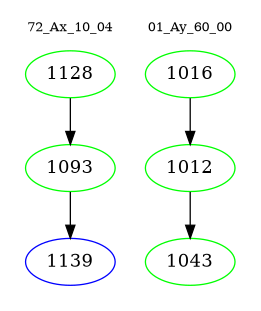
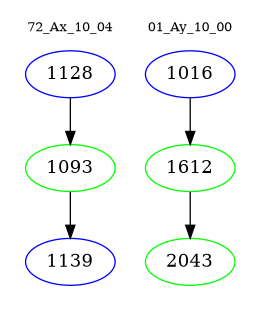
cluster "01_Ay_60_00": label "01_Ay_60_00" -> "01_Ay_10_00"
node "1128": color green -> blue
node "1016": color green -> blue
node "1012": label "1012" -> "1612"
node "1043": label "1043" -> "2043"
